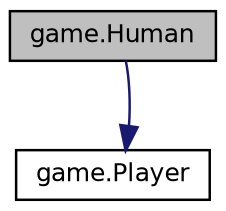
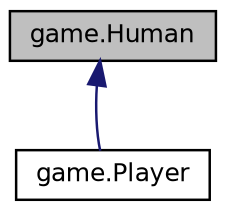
edge "game.Human" -> "game.Player": reversed
